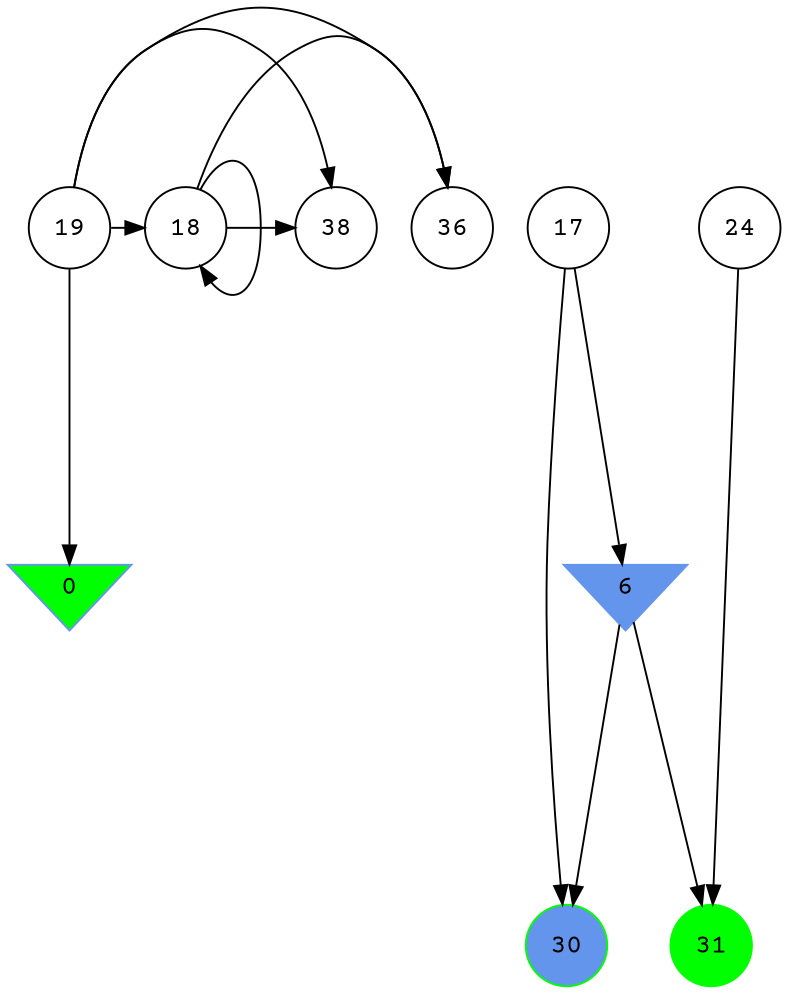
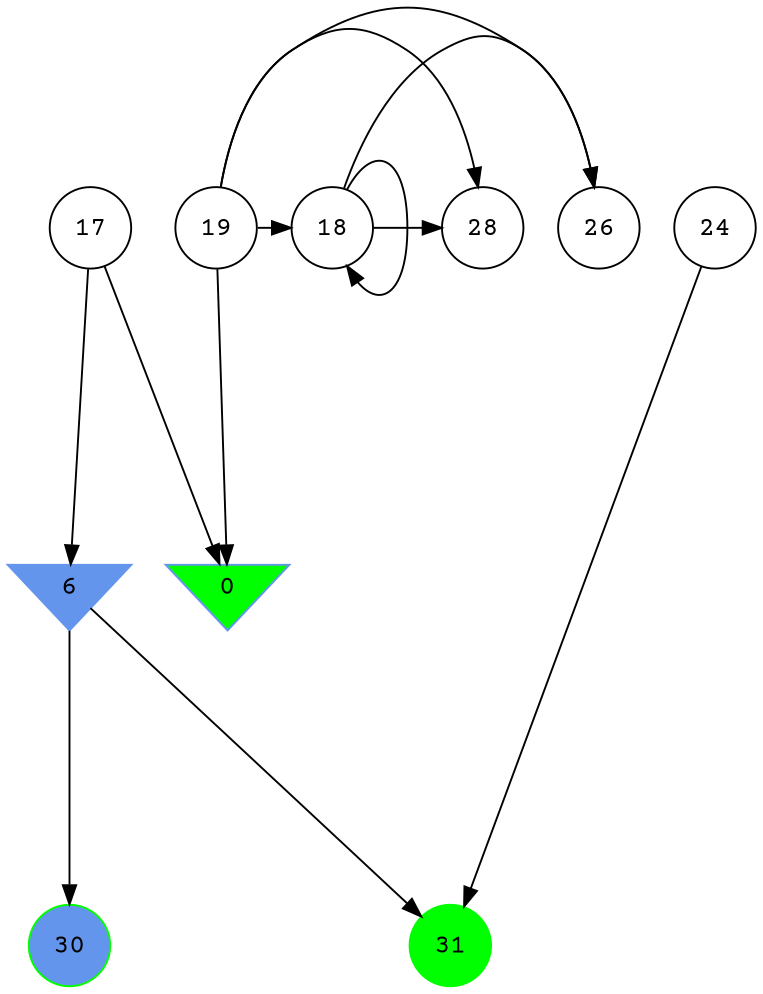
node "38": label "38" -> "28"
node "36": label "36" -> "26"
edge "17" -> "30": now "17" -> "0"
